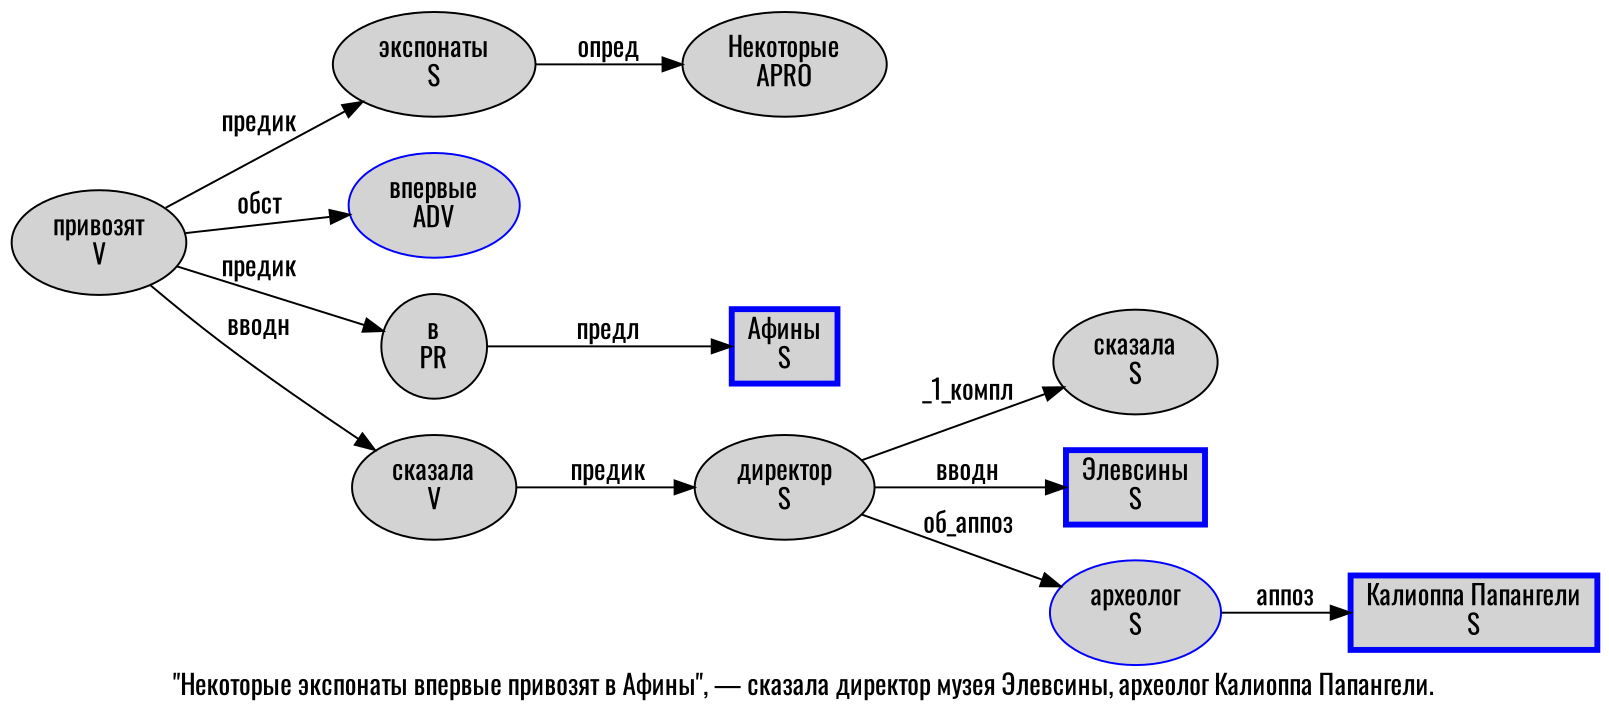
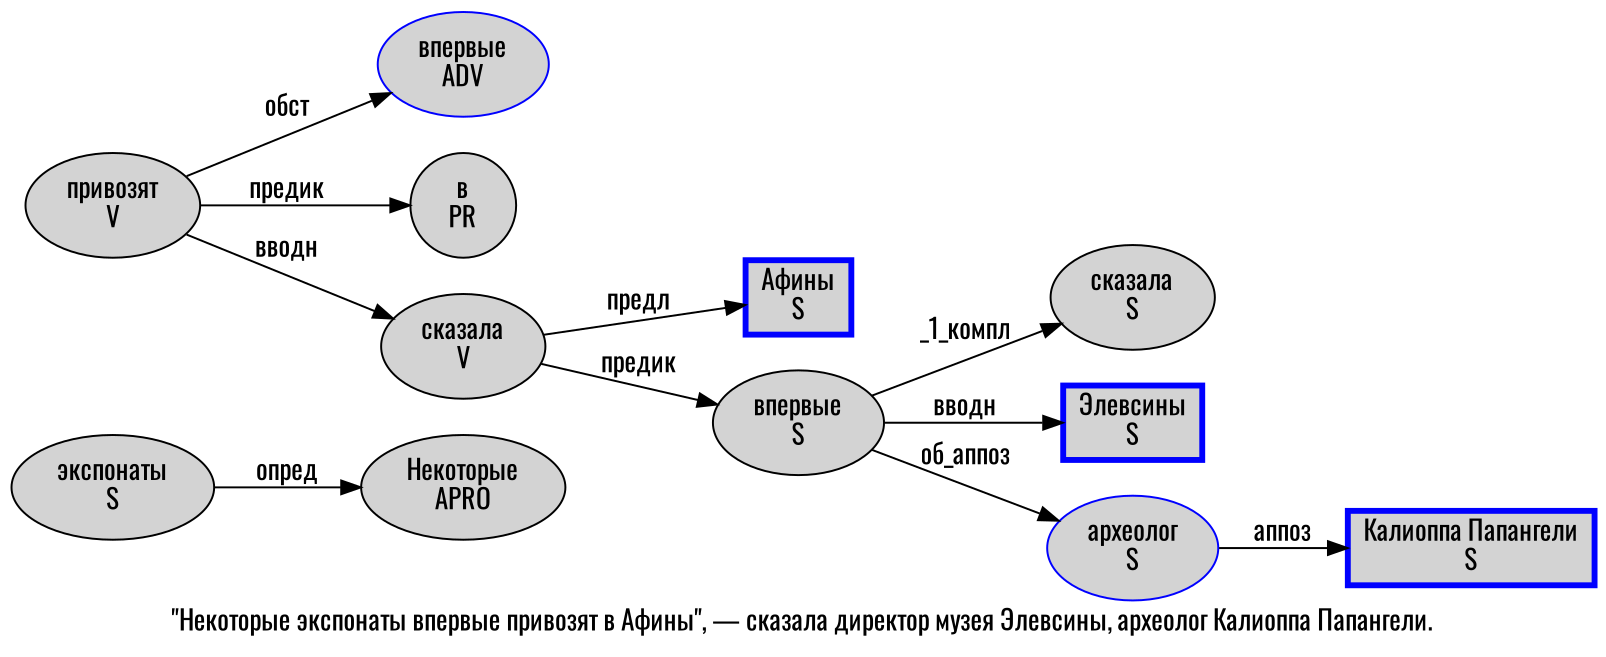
edge "привозят V" -> "экспонаты S": removed, label "предик"
edge "в PR" -> "Афины S": now "сказала V" -> "Афины S"
node "директор S": label "директор S" -> "впервые S"
